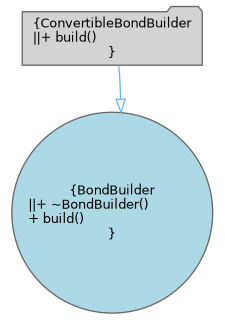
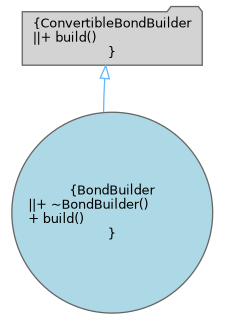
edge "{ConvertibleBondBuilder ||+ build() }" -> "{BondBuilder ||+ ~BondBuilder() + build() }": reversed
